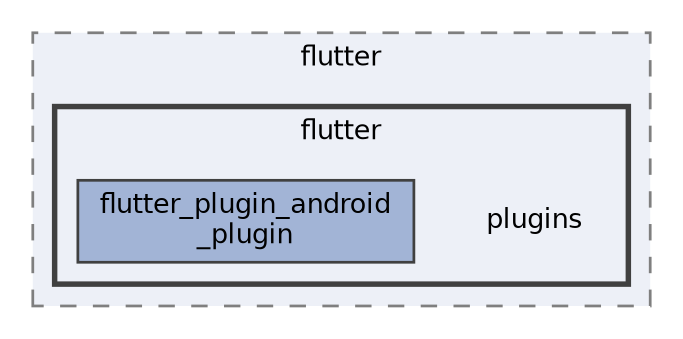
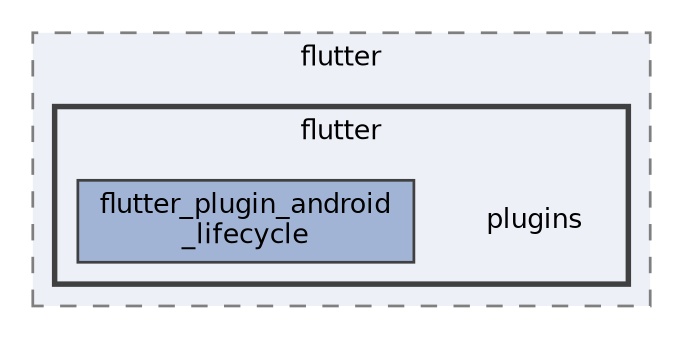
node "flutter_plugin_android _plugin": label "flutter_plugin_android _plugin" -> "flutter_plugin_android _lifecycle"
